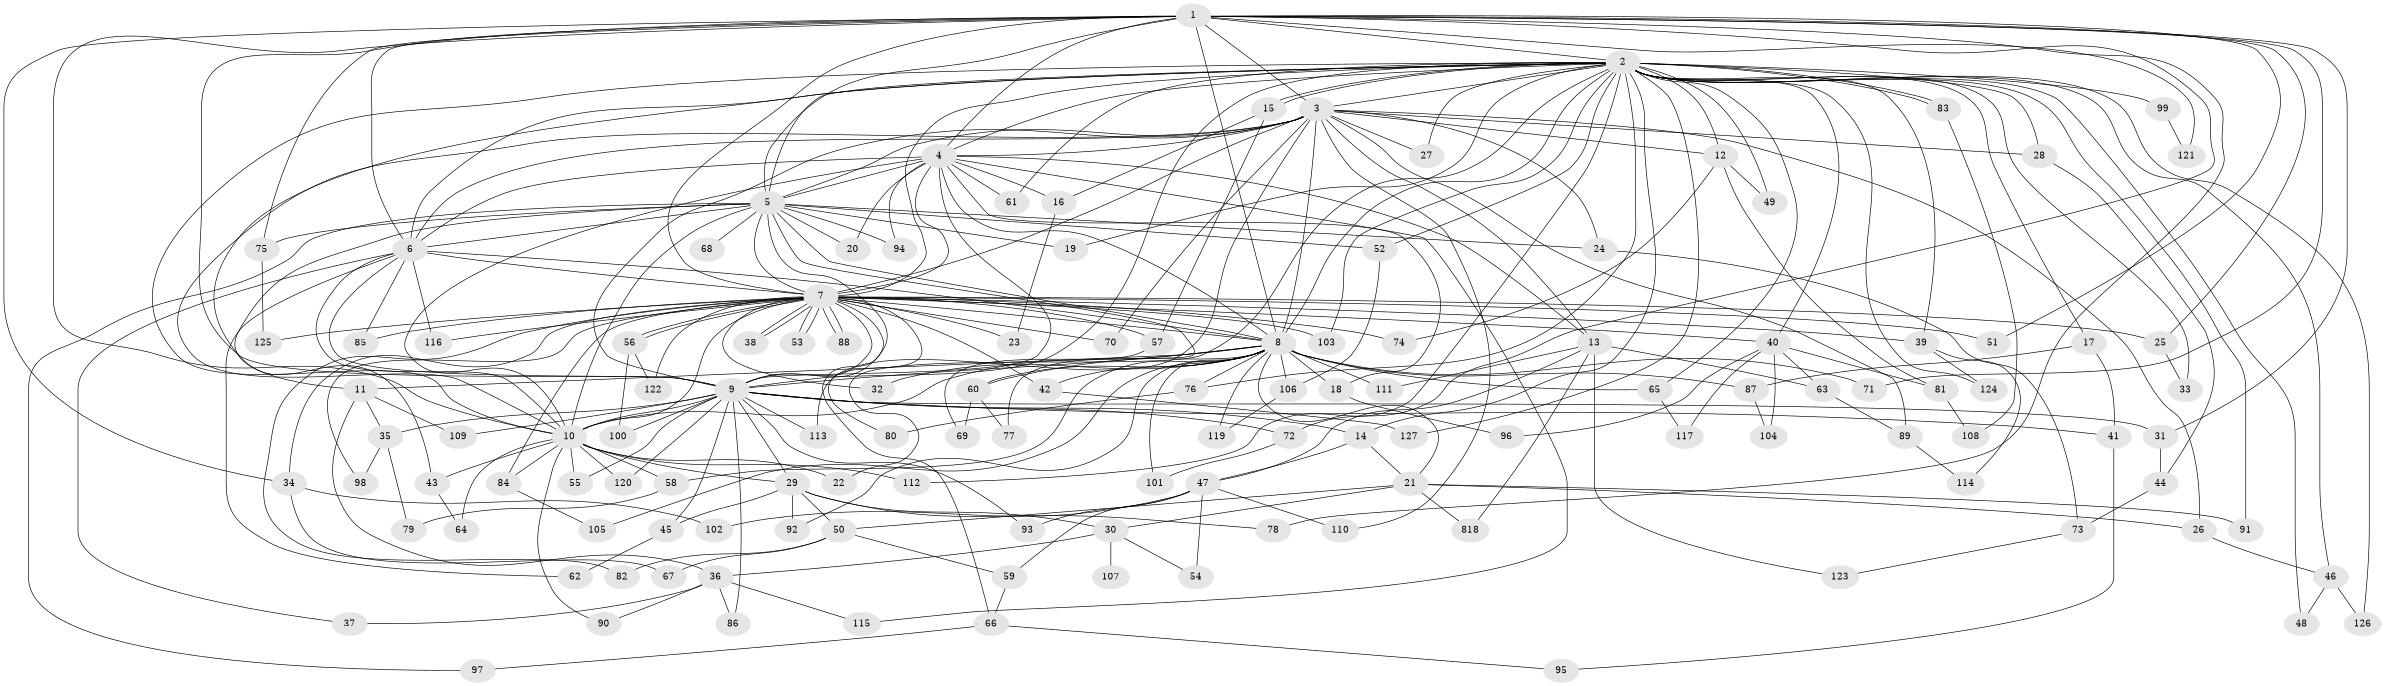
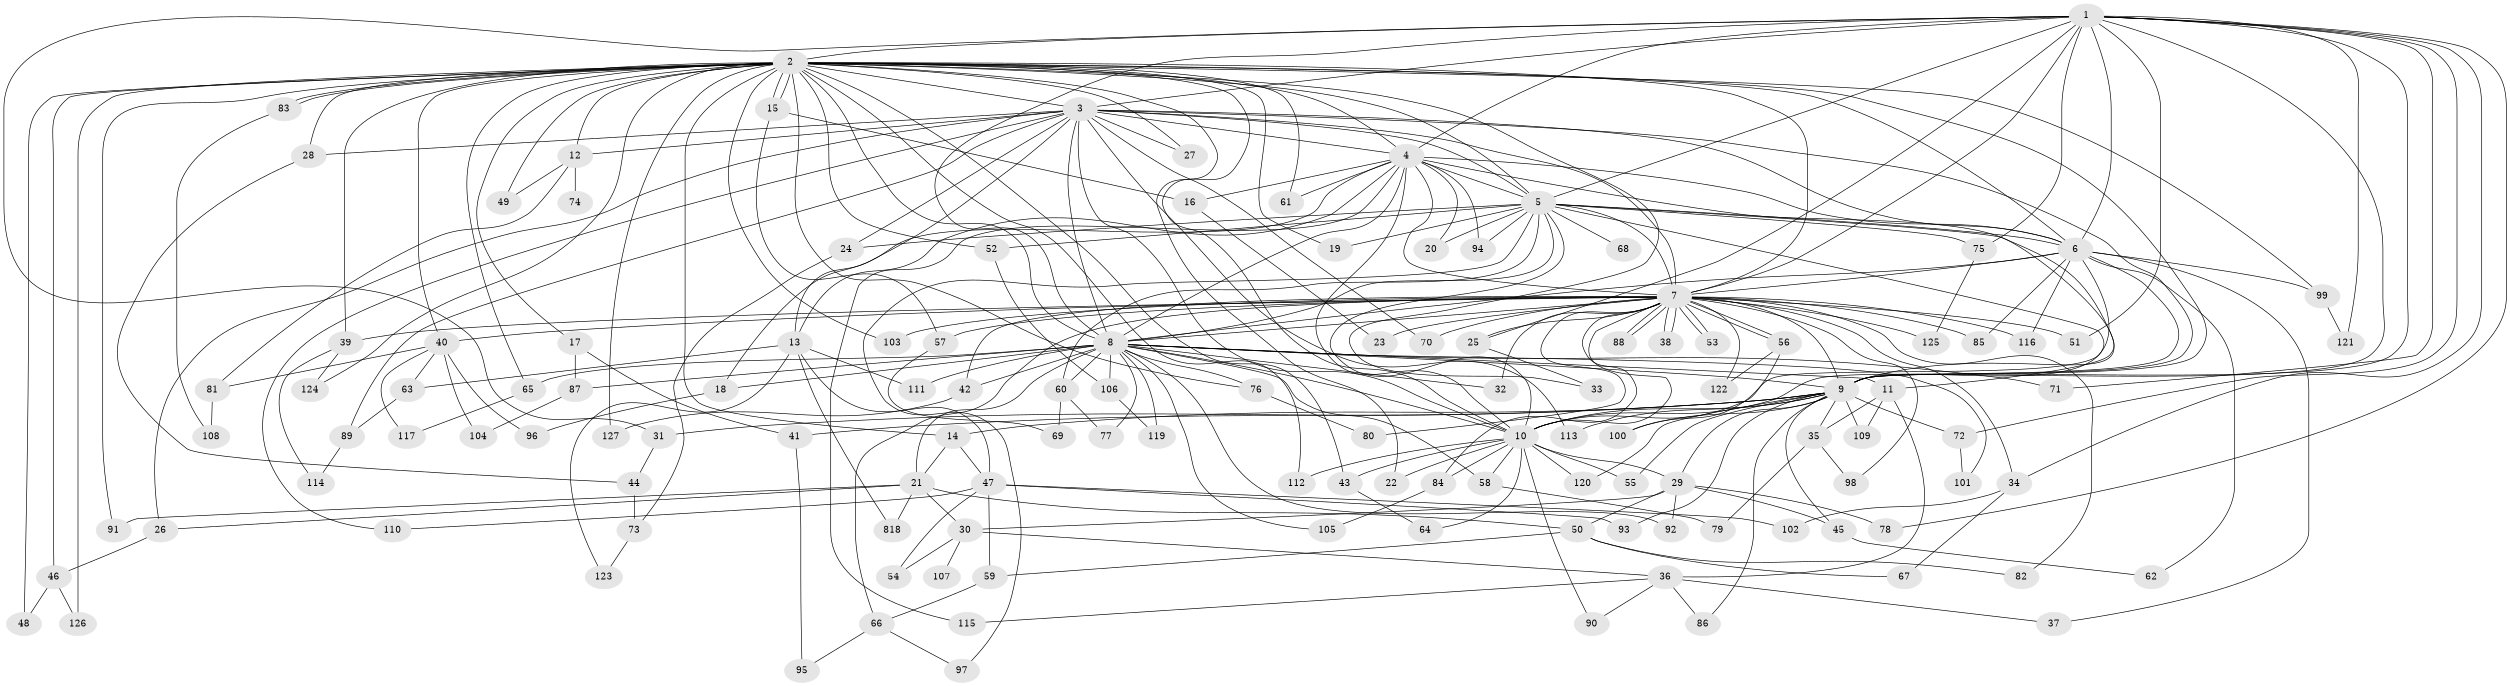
edge "6" -- "99": added
edge "7" -- "74": removed
